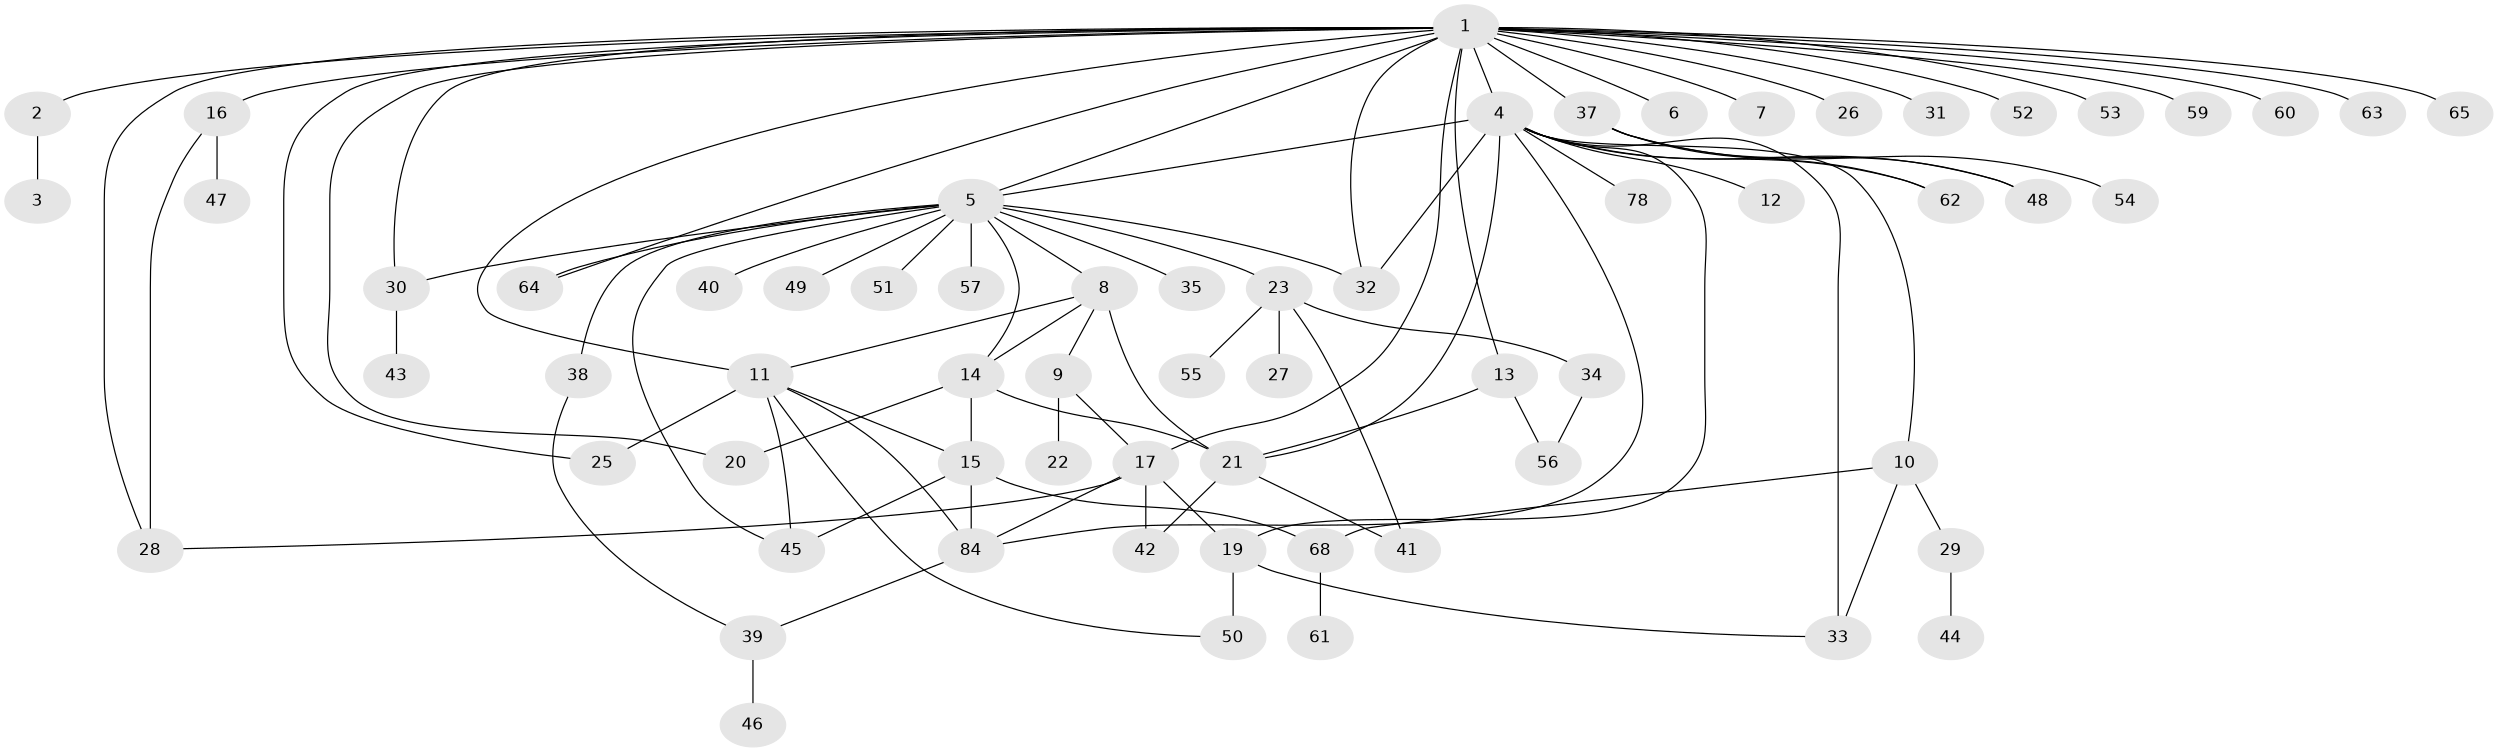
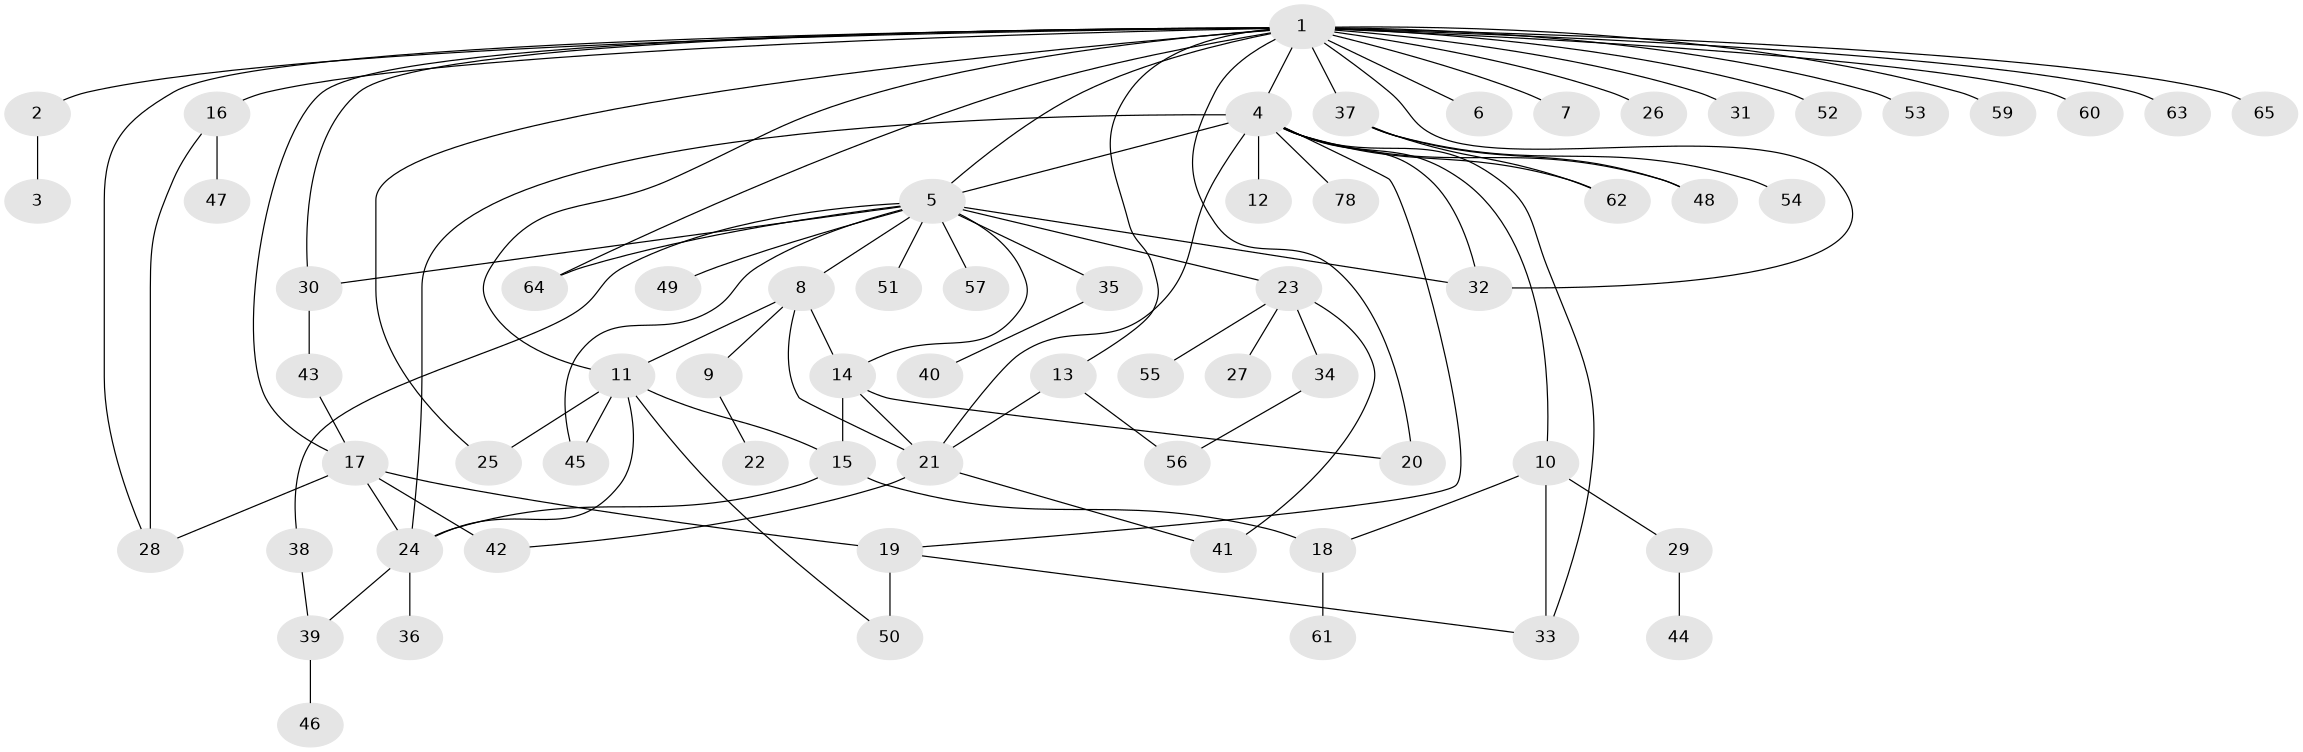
edge "5" -- "40": now "35" -- "40"
edge "9" -- "17": now "43" -- "17"
edge "15" -- "45": removed
node "84": label "84" -> "24"
node "68": label "68" -> "18"
node "36": added
